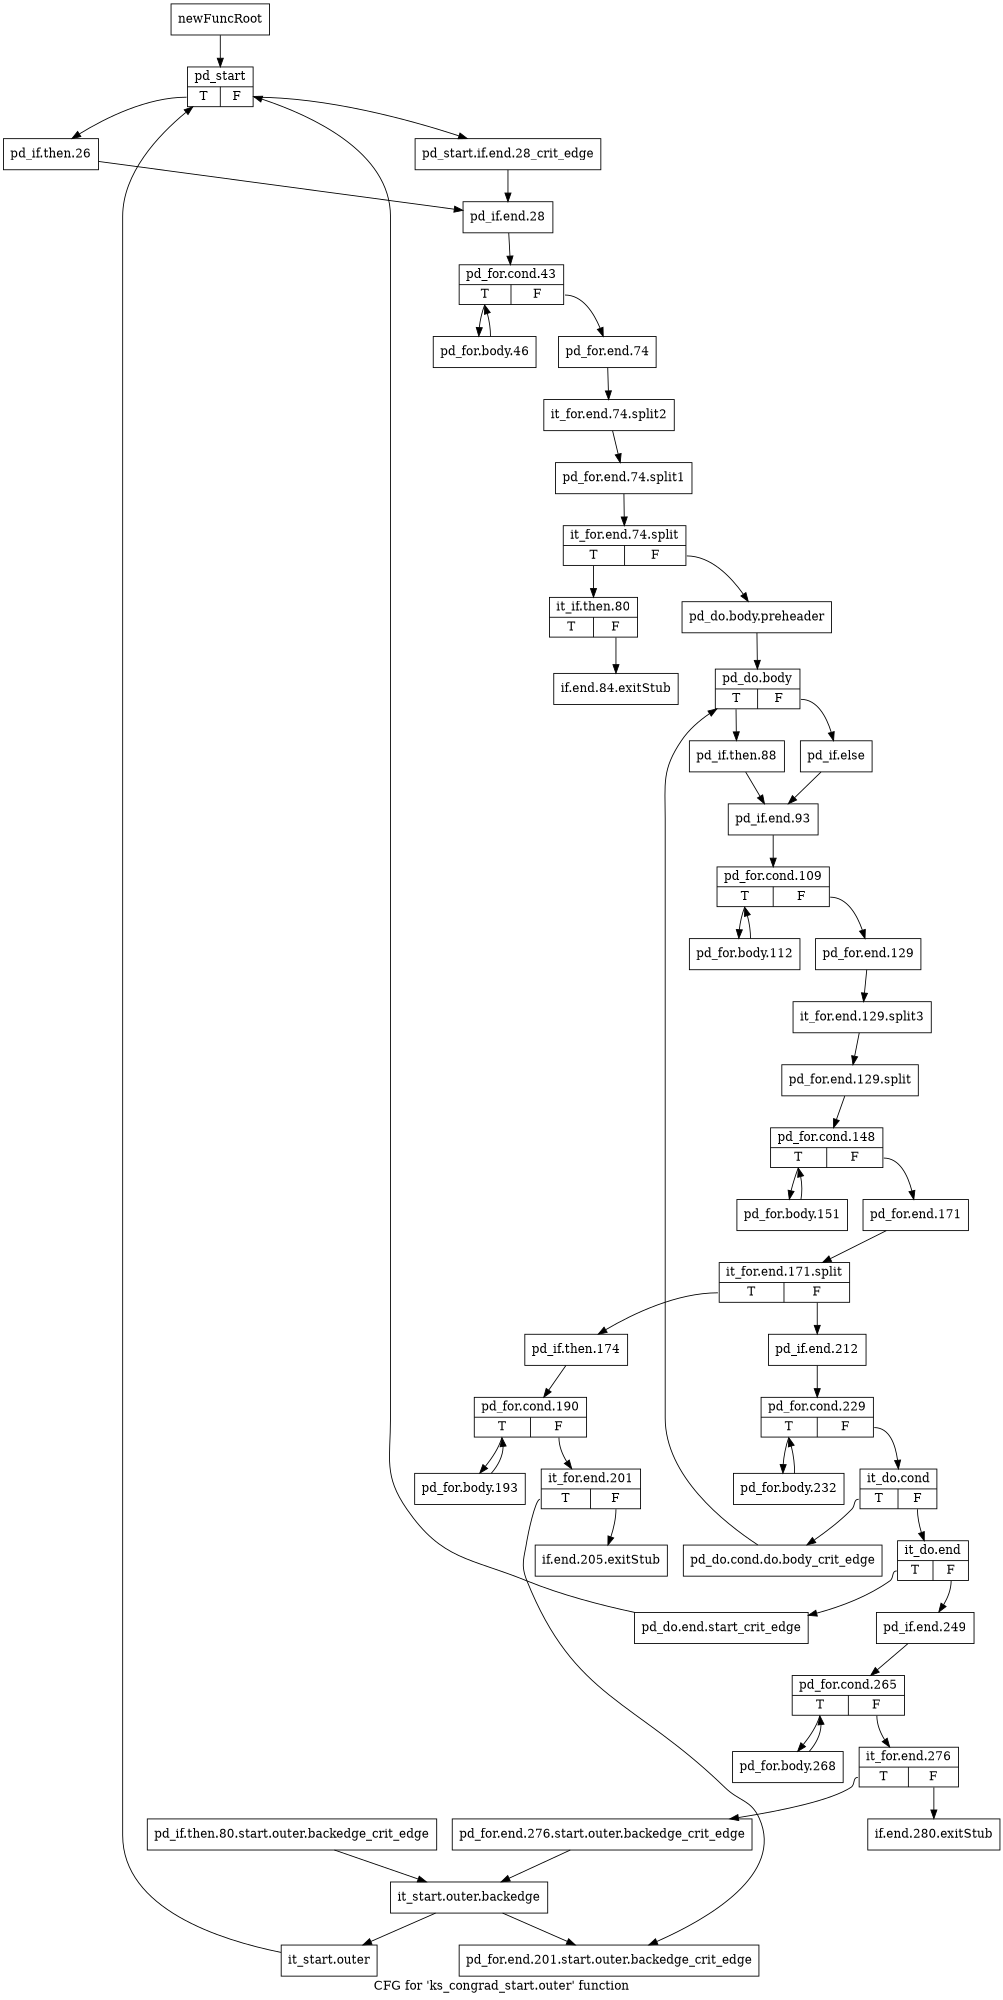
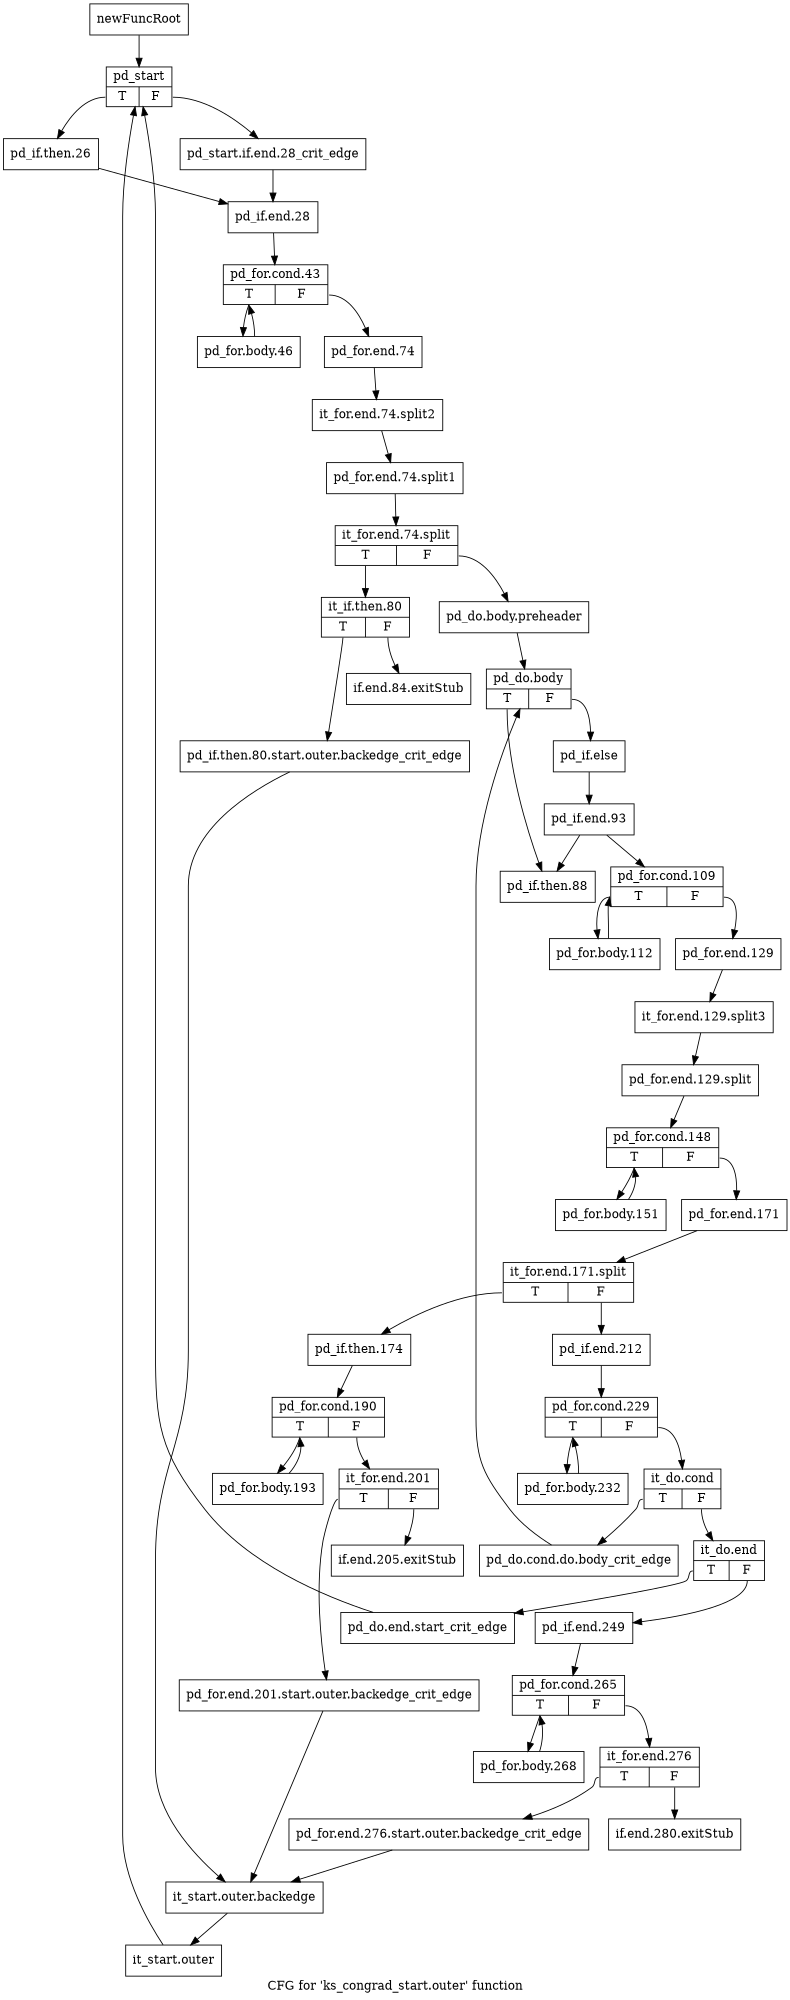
edge "it_if.then.80" -> "pd_if.then.80.start.outer.backedge_crit_edge": added
edge "pd_if.then.88" -> "pd_if.end.93": reversed
edge "it_start.outer.backedge" -> "pd_for.end.201.start.outer.backedge_crit_edge": reversed
